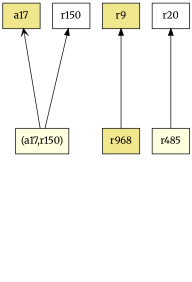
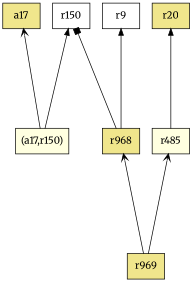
node "r9": fillcolor khaki -> white
node "r20": fillcolor white -> khaki
edge "r968" -> "r150": added
node "r969": added
